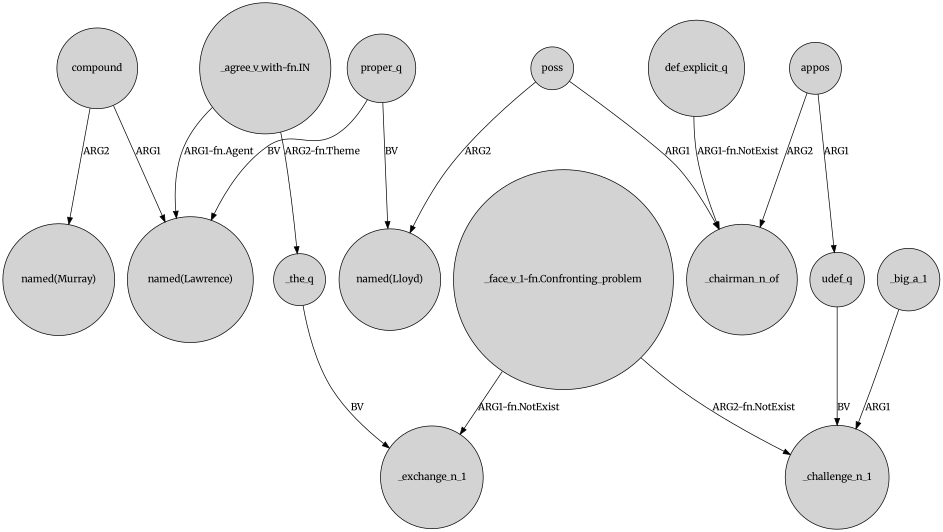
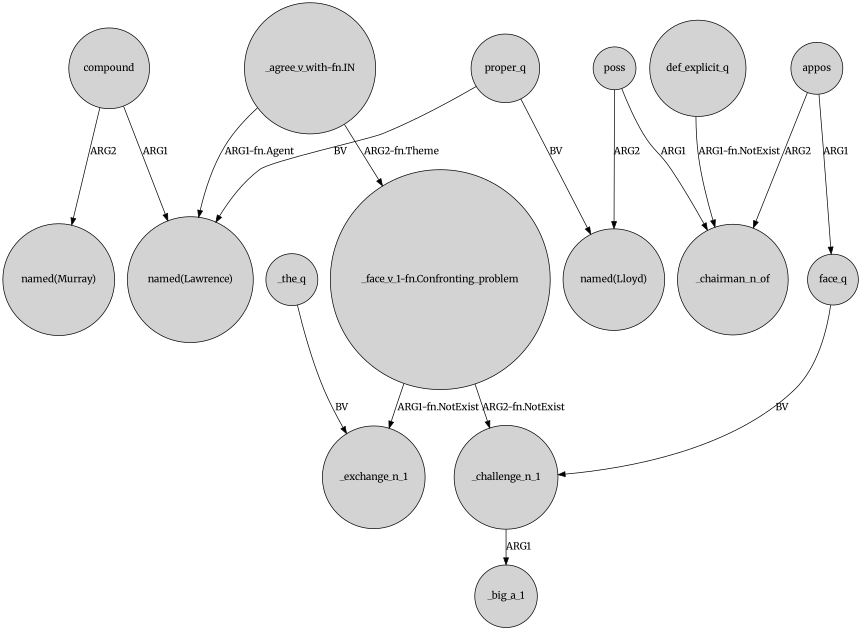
edge "_agree_v_with-fn.IN" -> "_the_q": now "_agree_v_with-fn.IN" -> "_face_v_1-fn.Confronting_problem"
node "udef_q": label "udef_q" -> "face_q"
edge "_big_a_1" -> "_challenge_n_1": reversed
